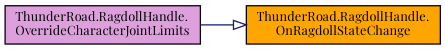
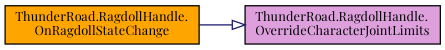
edge "ThunderRoad.RagdollHandle. OverrideCharacterJointLimits" -> "ThunderRoad.RagdollHandle. OnRagdollStateChange": reversed
